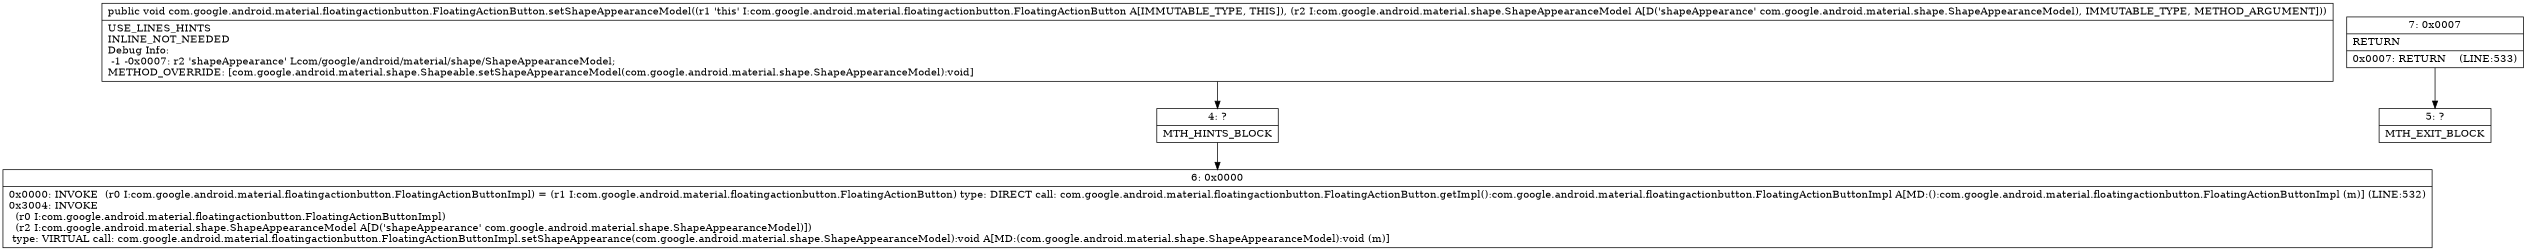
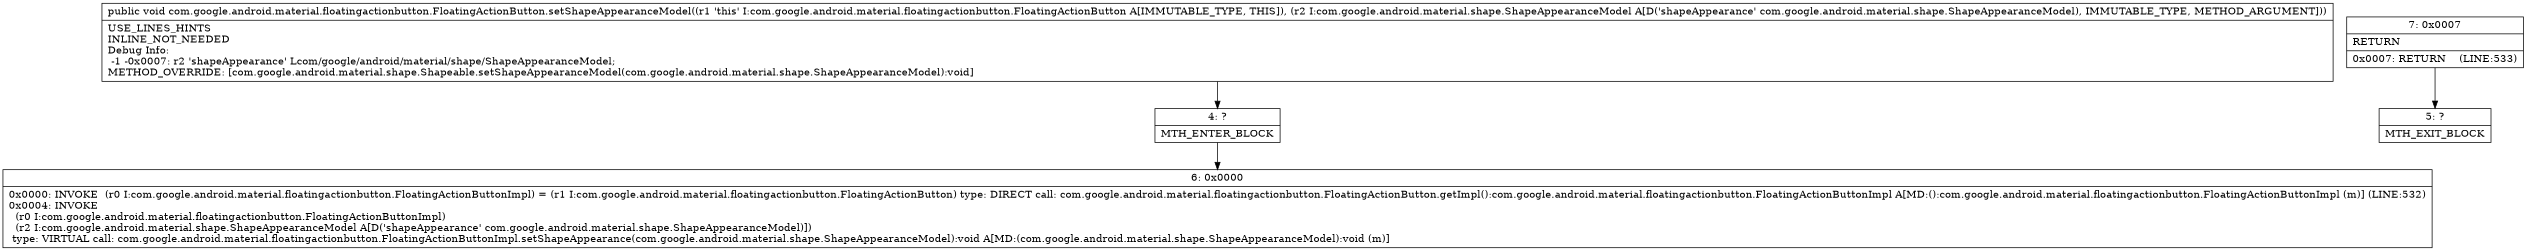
node "4: ?": text "MTH_HINTS_BLOCK" -> "MTH_ENTER_BLOCK"
node "6: 0x0000": text "0x3004: INVOKE" -> "0x0004: INVOKE"
